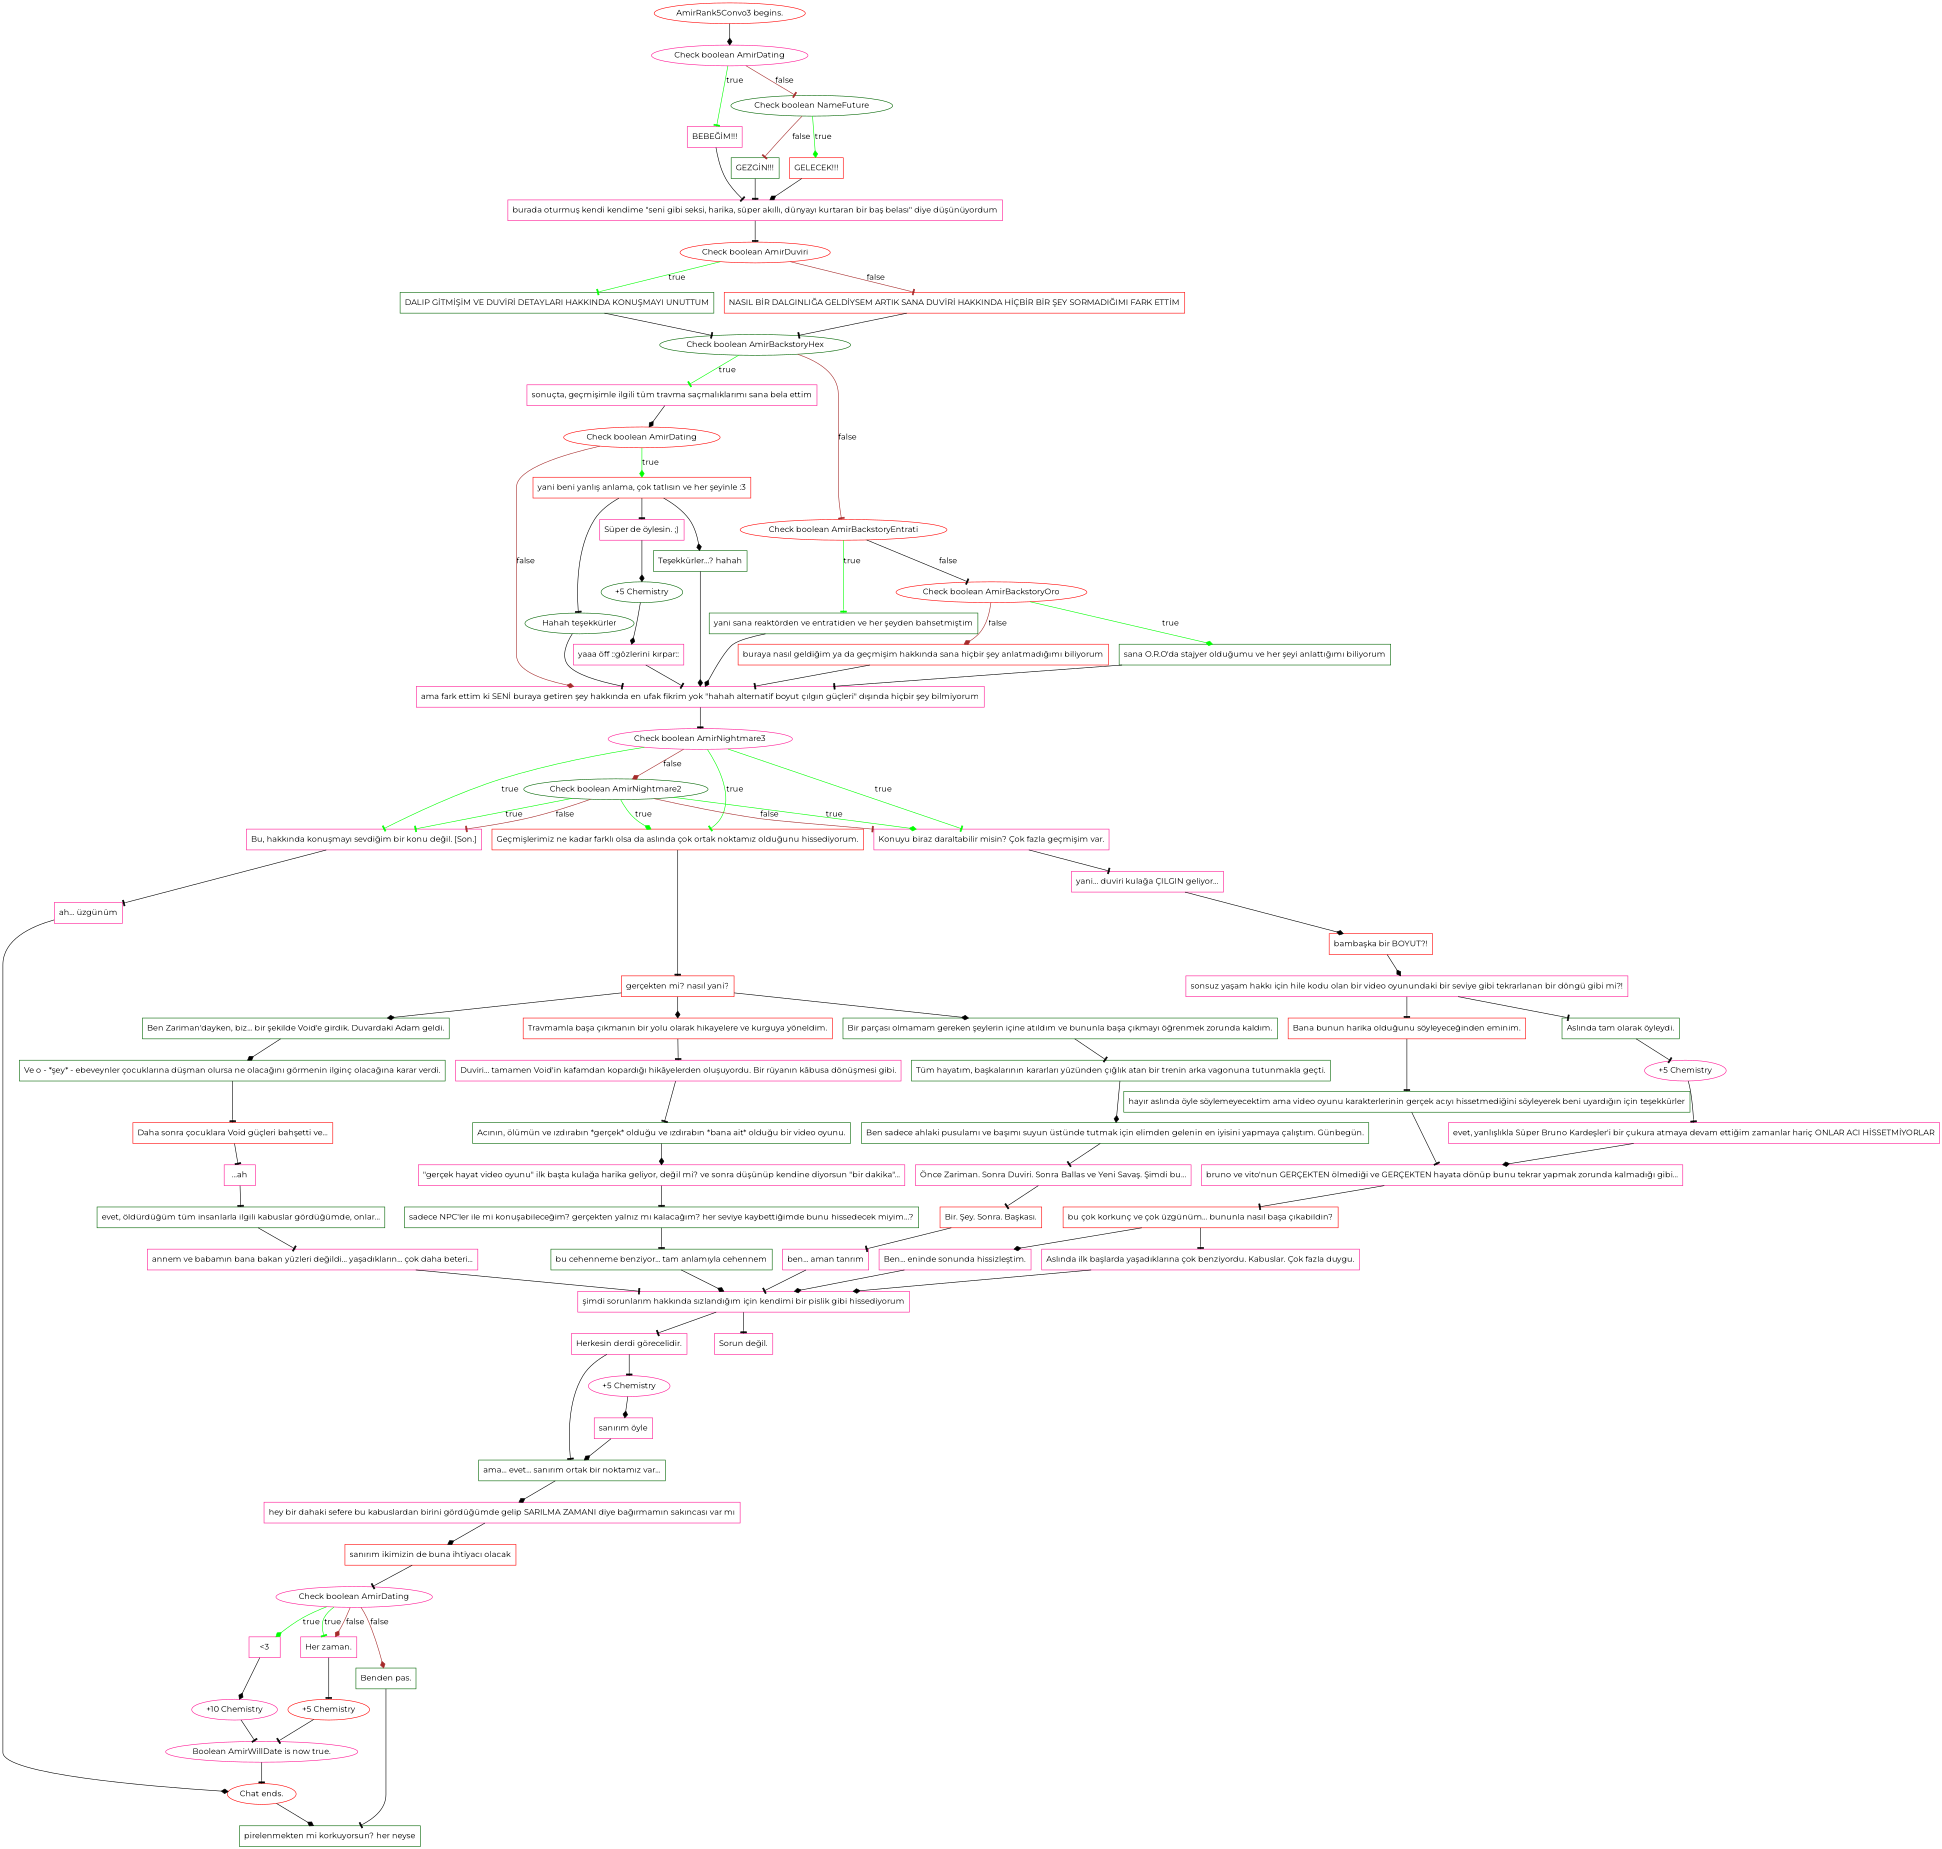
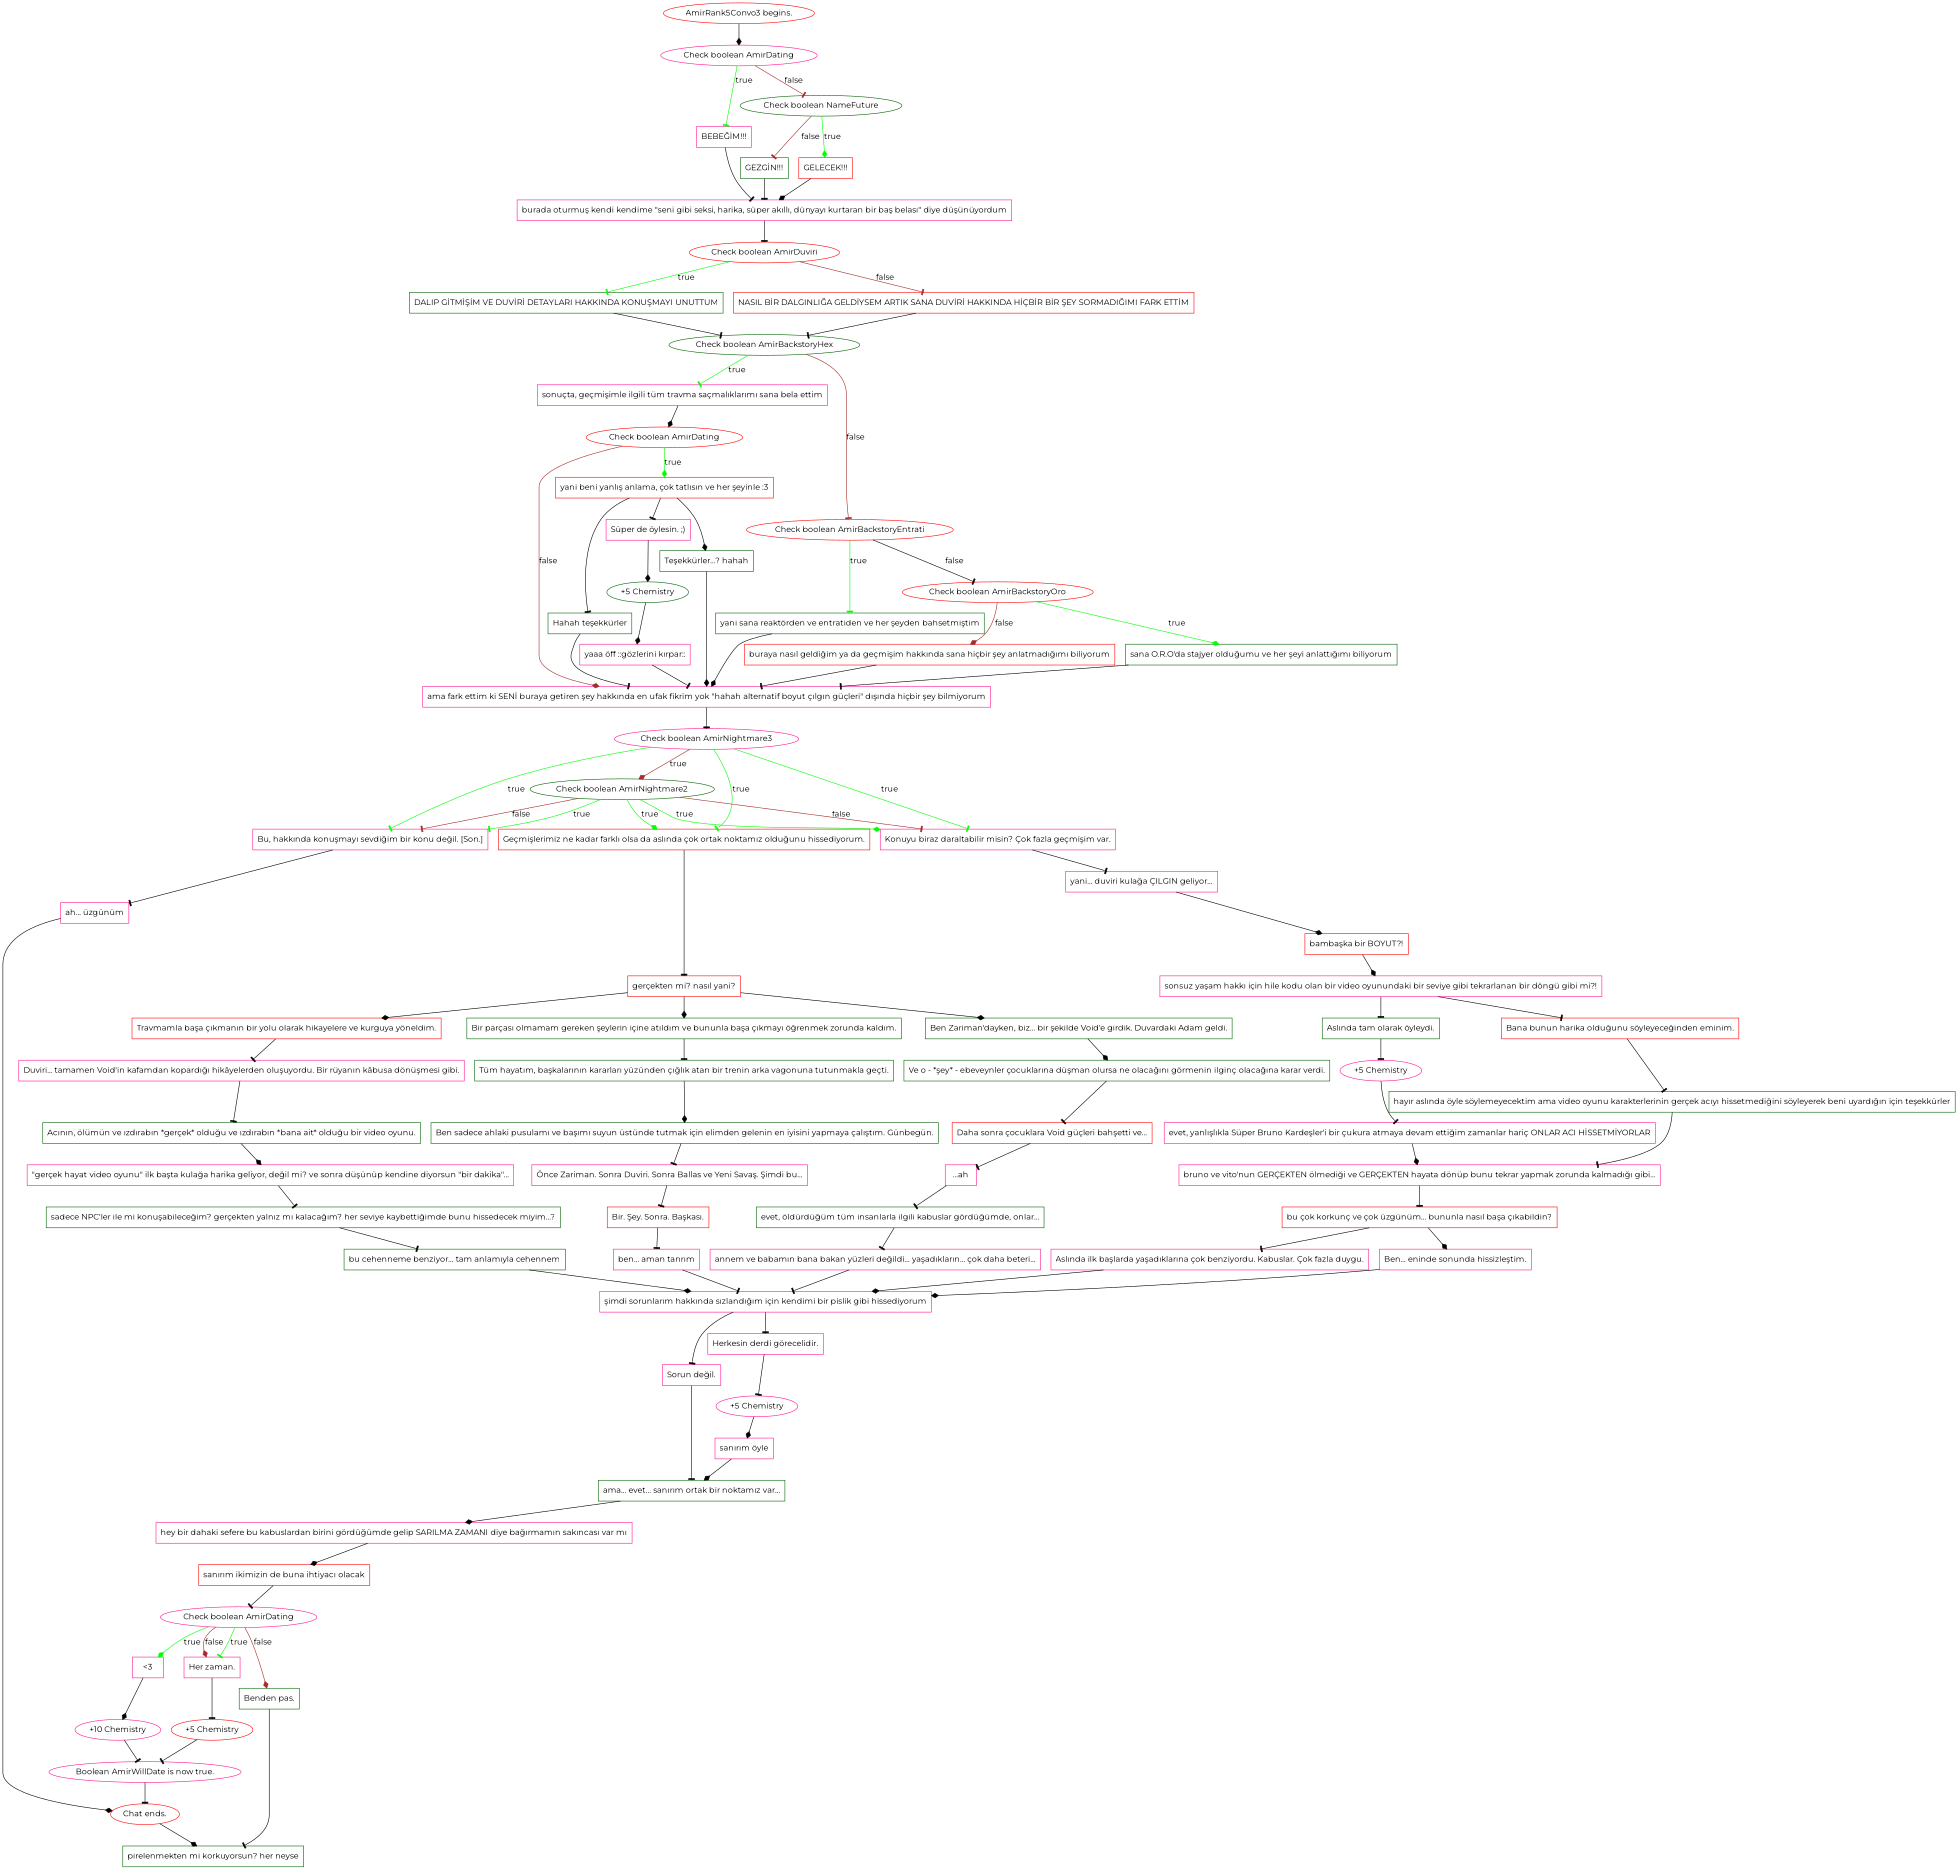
node "Hahah teşekkürler": shape ellipse -> box
edge "Check boolean AmirNightmare3" -> "Check boolean AmirNightmare2": label "false" -> "true"
edge "Herkesin derdi görecelidir." -> "ama... evet... sanırım ortak bir noktamız var...": now "Sorun değil." -> "ama... evet... sanırım ortak bir noktamız var..."
